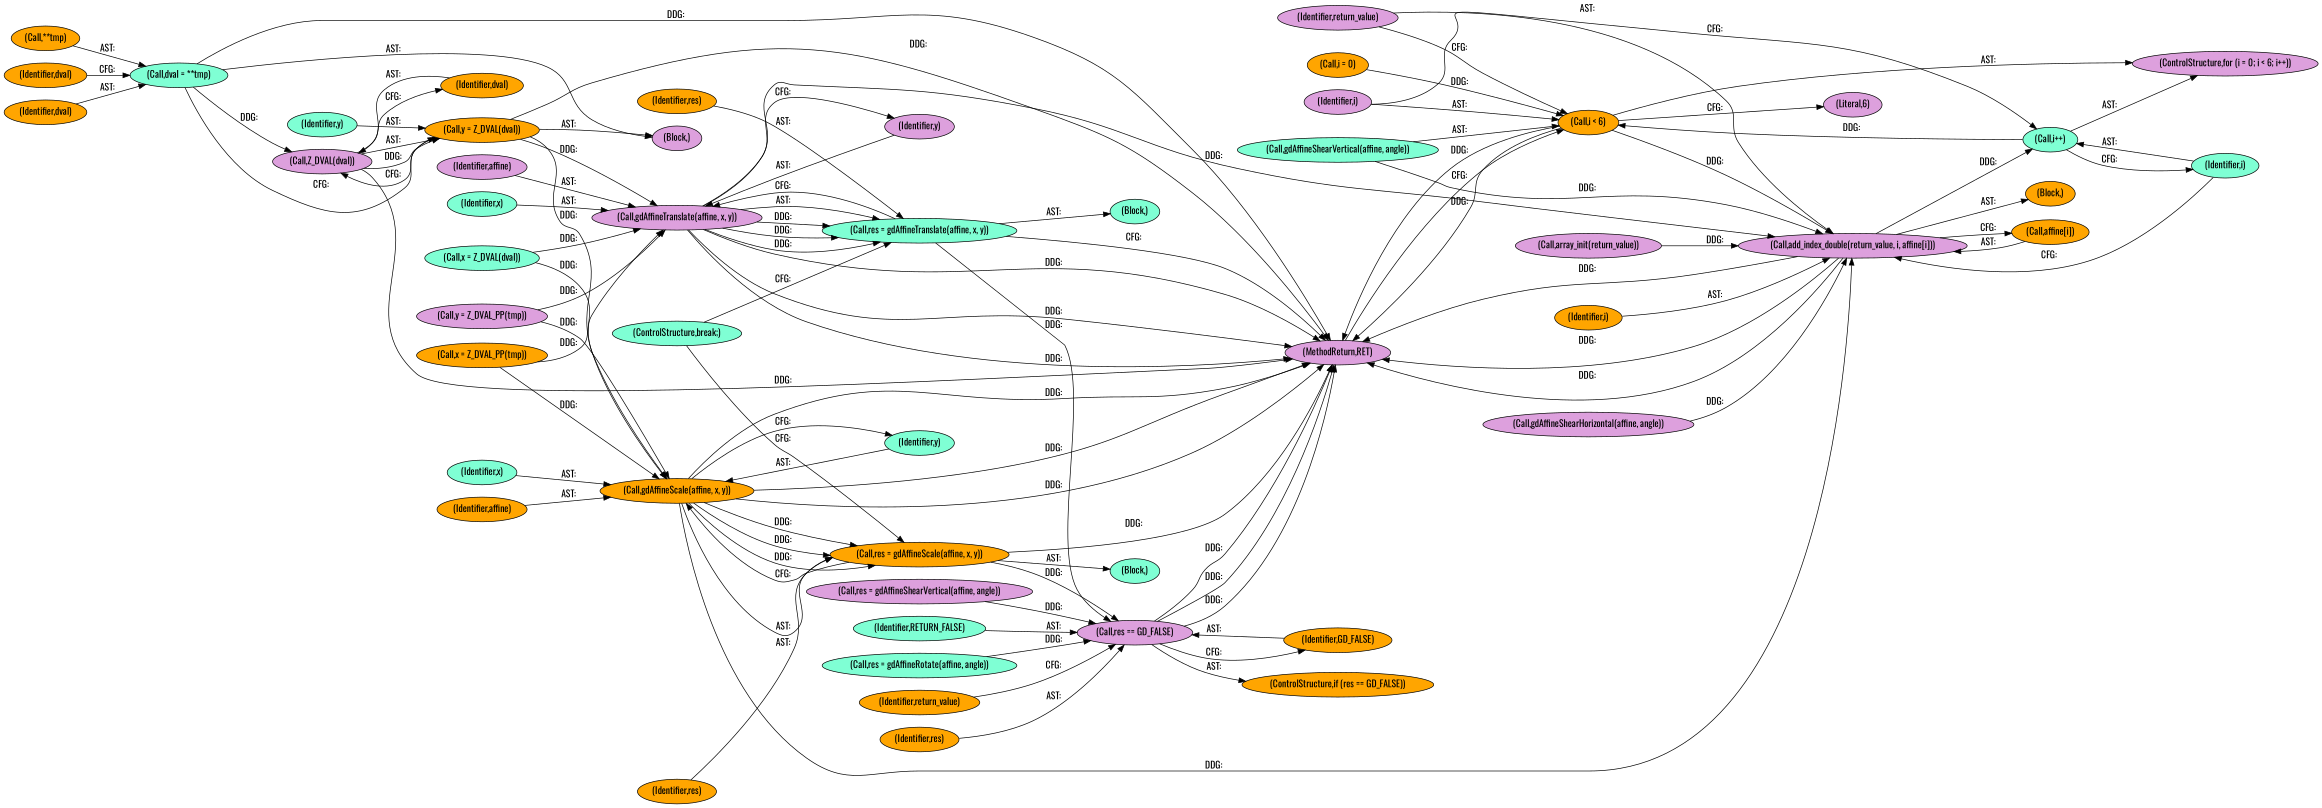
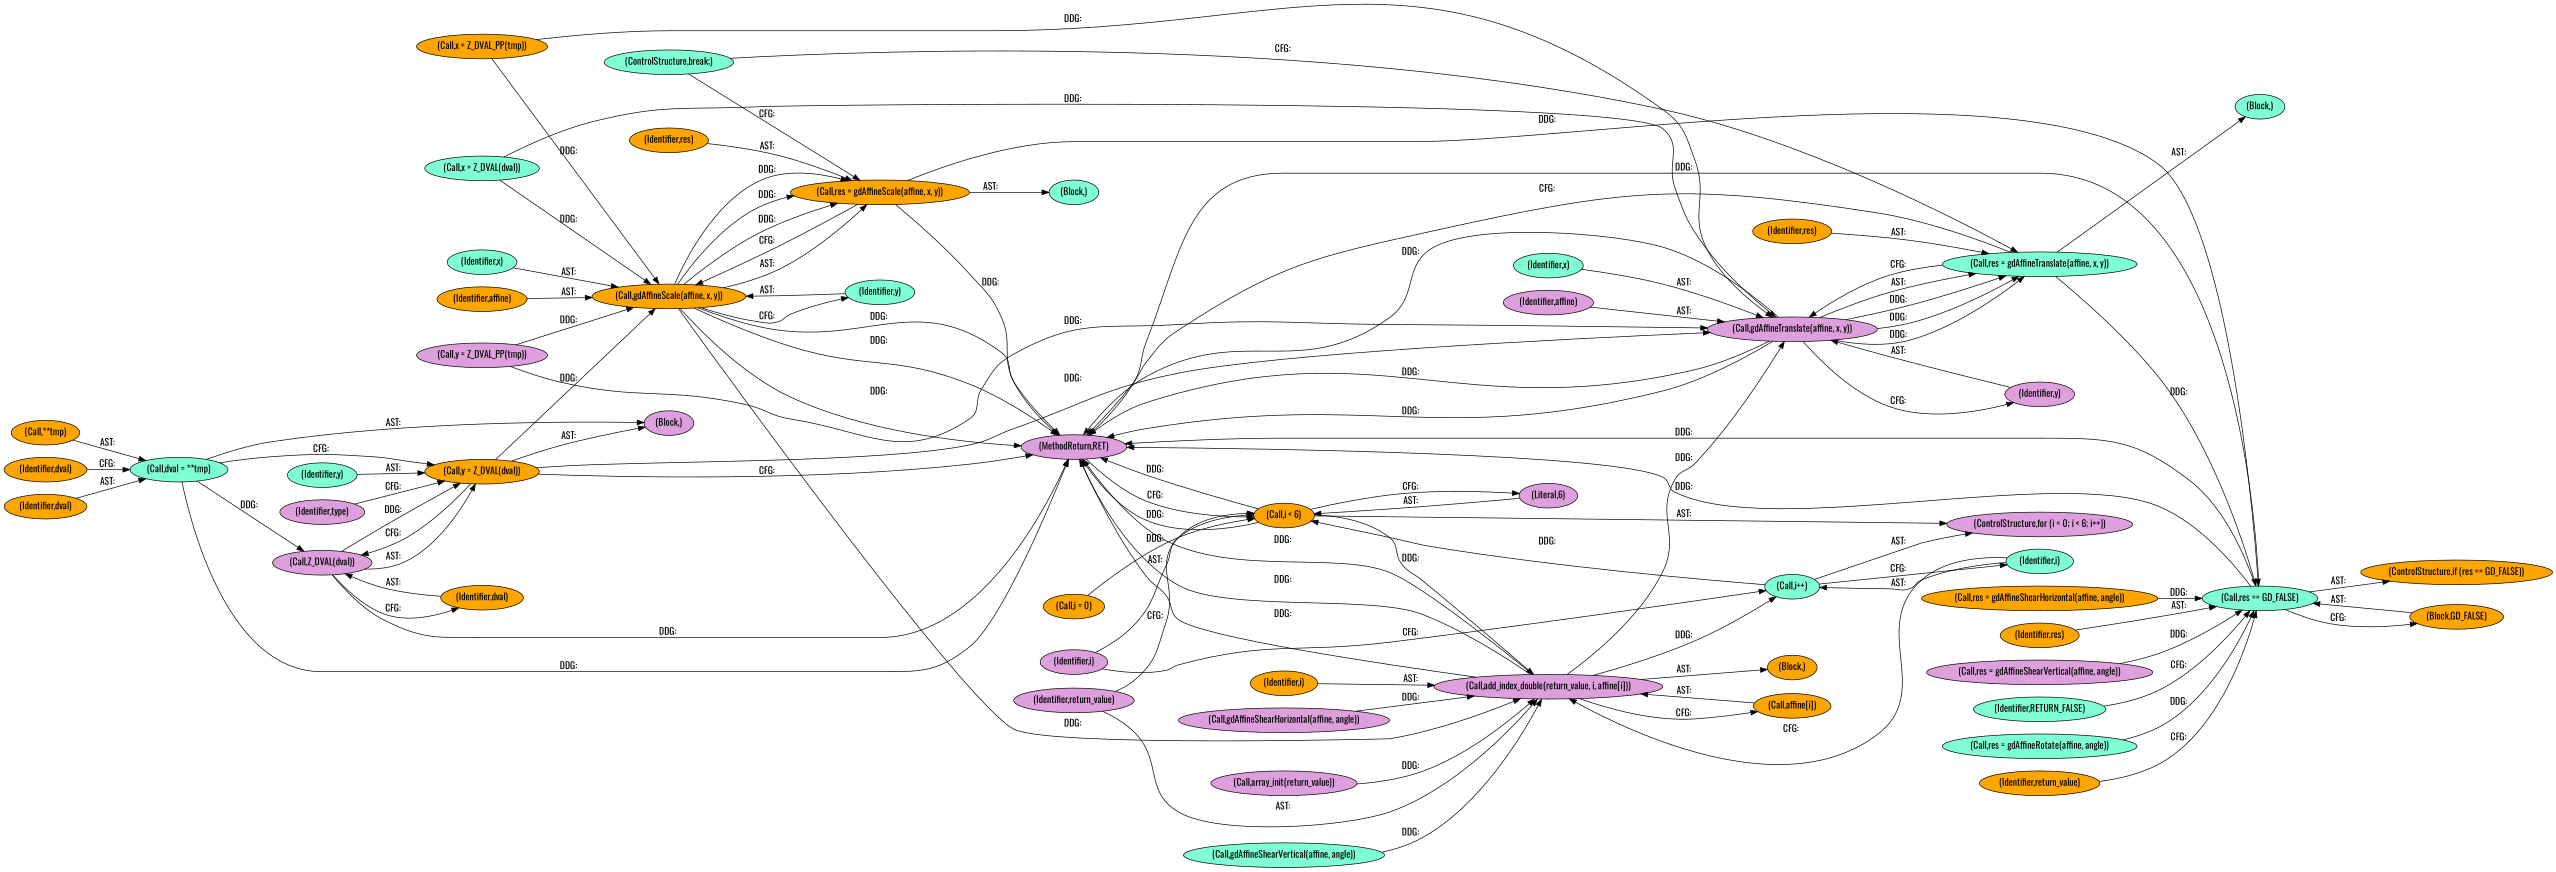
edge "(Call,y = Z_DVAL(dval))" -> "(MethodReturn,RET)": label "DDG: " -> "CFG: "
edge "(Call,gdAffineShearVertical(affine, angle))" -> "(Call,i < 6)": now "(Literal,6)" -> "(Call,i < 6)"
edge "(Call,gdAffineTranslate(affine, x, y))" -> "(Call,add_index_double(return_value, i, affine[i]))": reversed
node "(Identifier,type)": added
node "(Call,res = gdAffineShearHorizontal(affine, angle))": added
edge "(Identifier,RETURN_FALSE)" -> "(Call,res == GD_FALSE)": label "AST: " -> "CFG: "
node "(Call,res == GD_FALSE)": fillcolor plum -> aquamarine
node "(Identifier,GD_FALSE)": label "(Identifier,GD_FALSE)" -> "(Block,GD_FALSE)"
